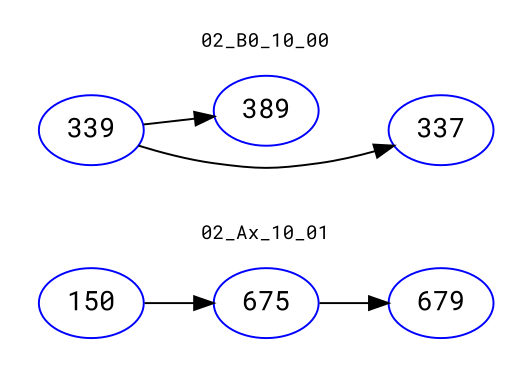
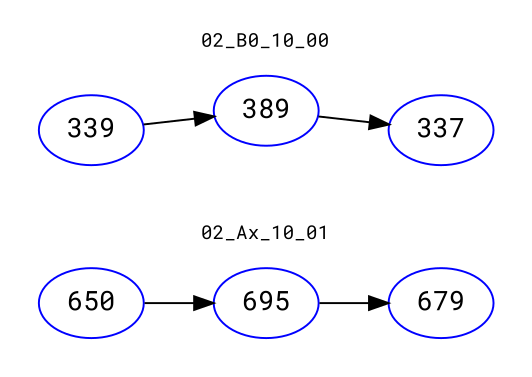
edge "339" -> "337": now "389" -> "337"
node "150": label "150" -> "650"
node "675": label "675" -> "695"
